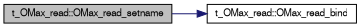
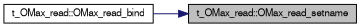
edge "t_OMax_read::OMax_read_setname" -> "t_OMax_read::OMax_read_bind": reversed
